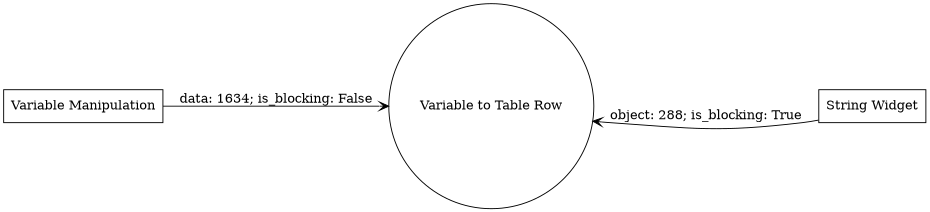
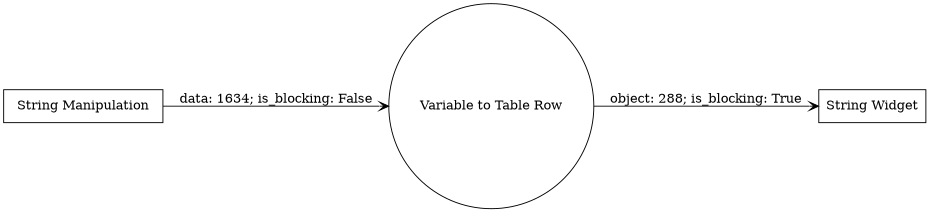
node "Variable Manipulation": label "Variable Manipulation" -> "String Manipulation"
edge "String Widget" -> "Variable to Table Row": reversed
